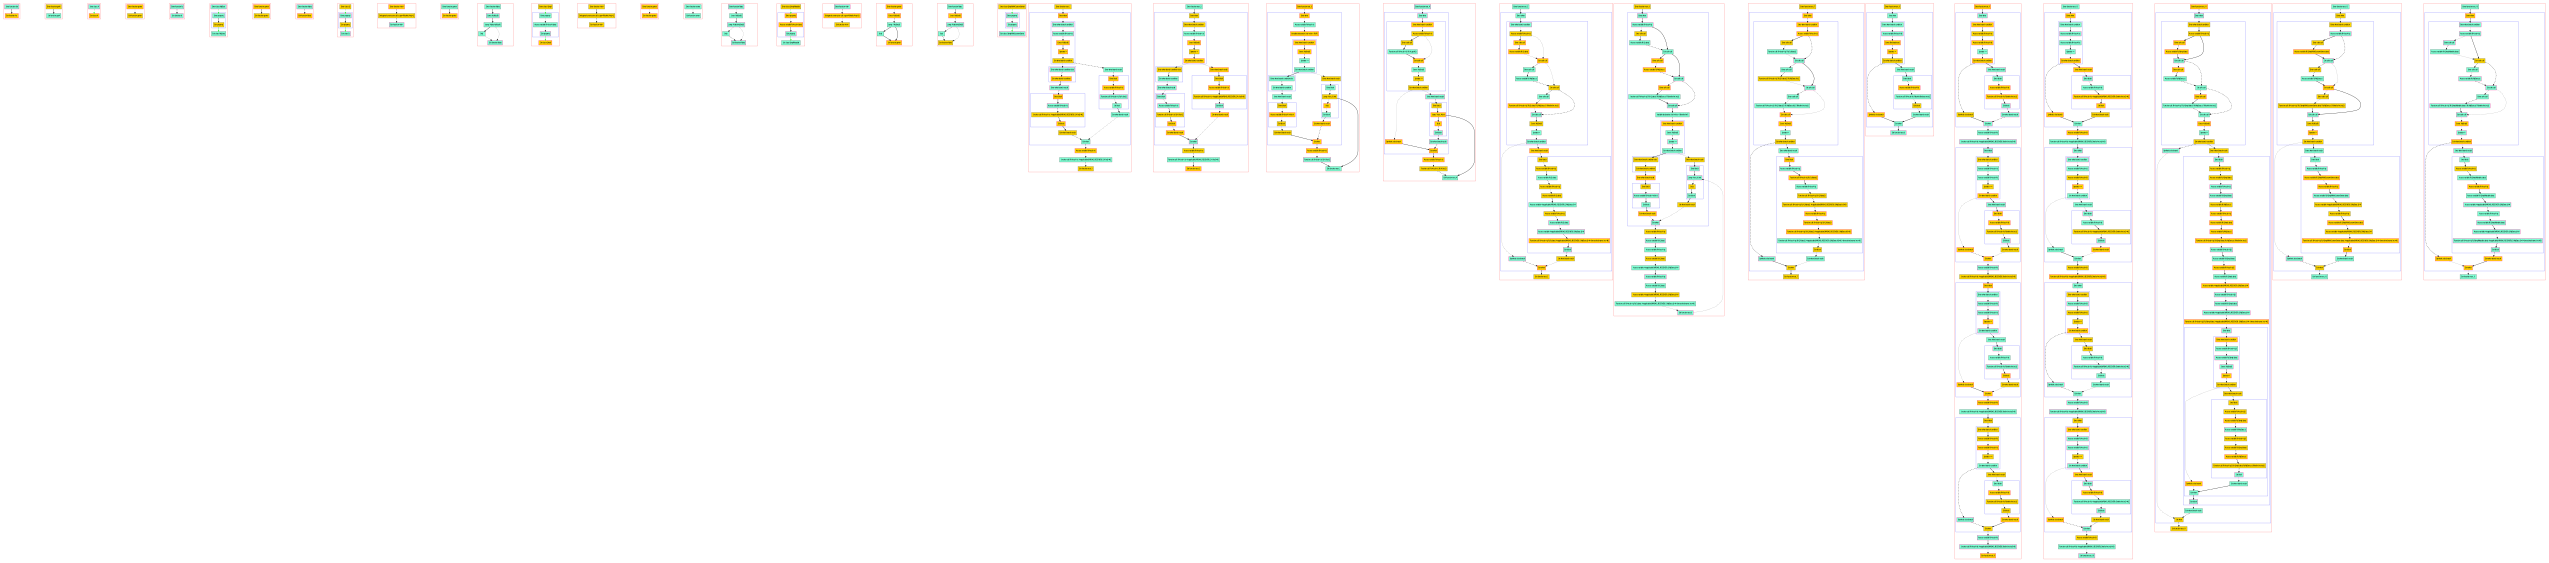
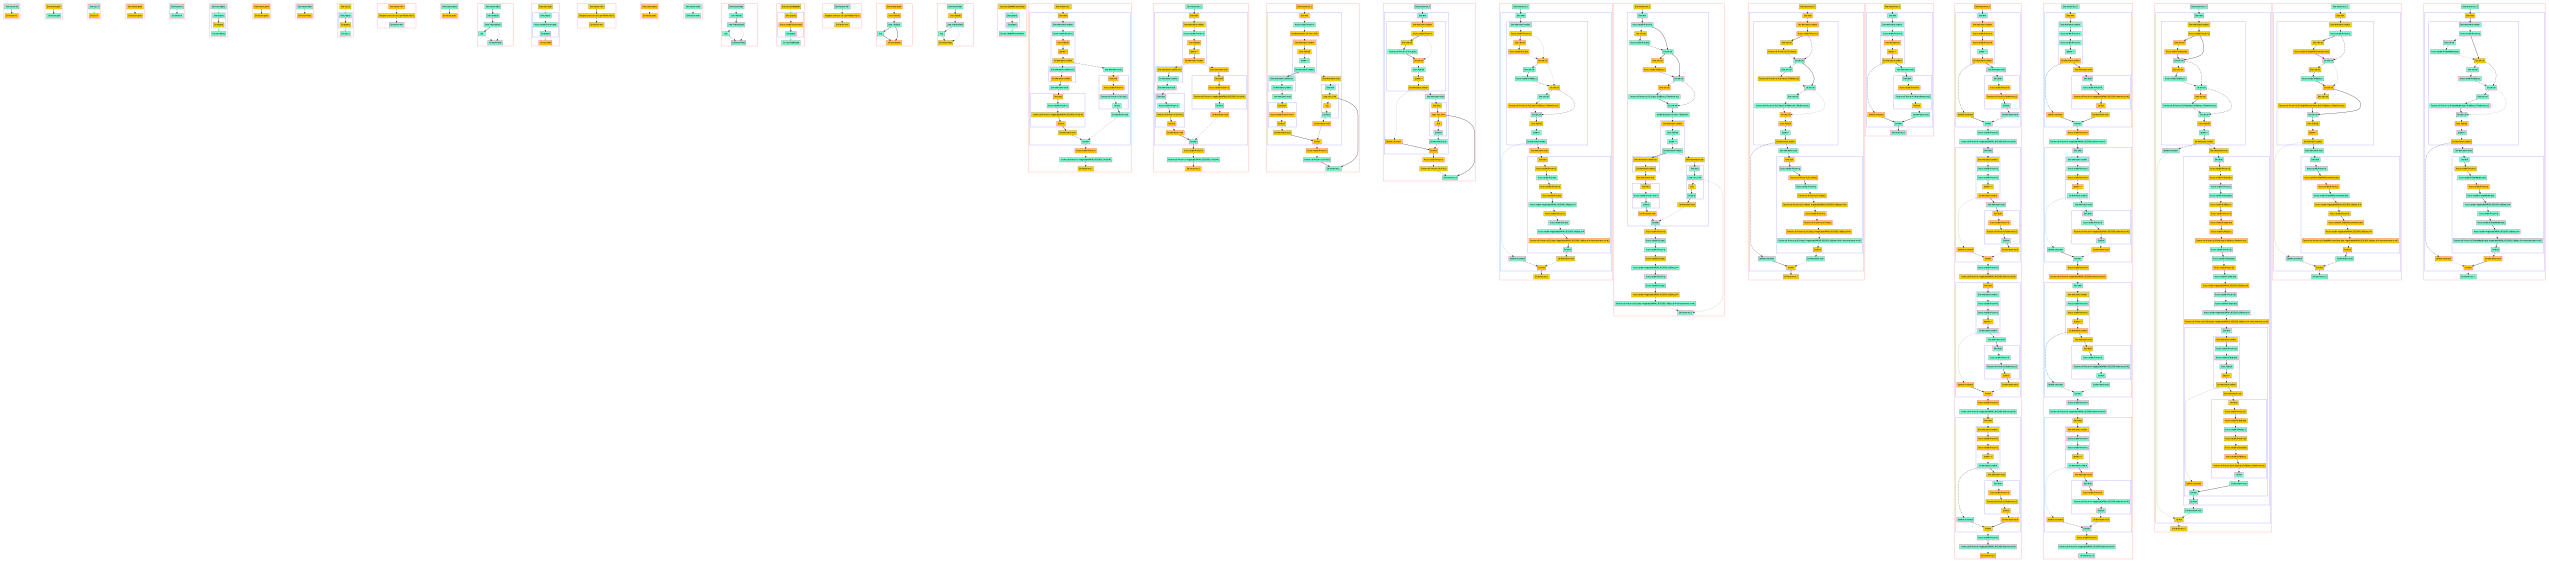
node "Enter function test_11": fillcolor gold -> aquamarine
node "Function call: R|<local>/q|?.R|/Q.fdata|()": fillcolor aquamarine -> gold
edge "Exit function test_6" -> "Jump: ^test_6 Unit": reversed
